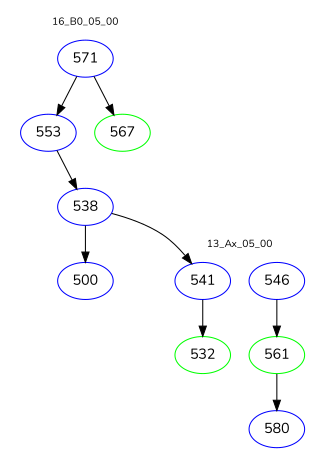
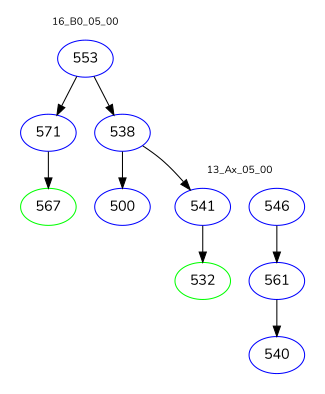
edge "571" -> "553": reversed
node "561": color green -> blue
node "580": label "580" -> "540"
